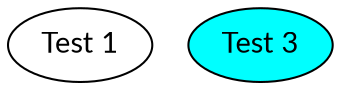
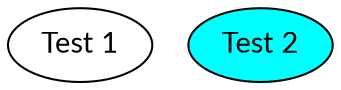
node "Test 3": label "Test 3" -> "Test 2"
